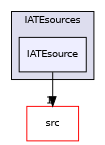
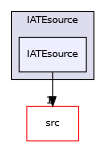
cluster "IATEsources": label "IATEsources" -> "IATEsource"
